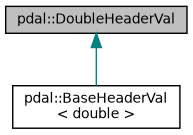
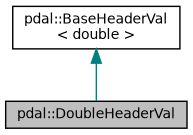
edge "pdal::BaseHeaderVal < double >" -> "pdal::DoubleHeaderVal": reversed
